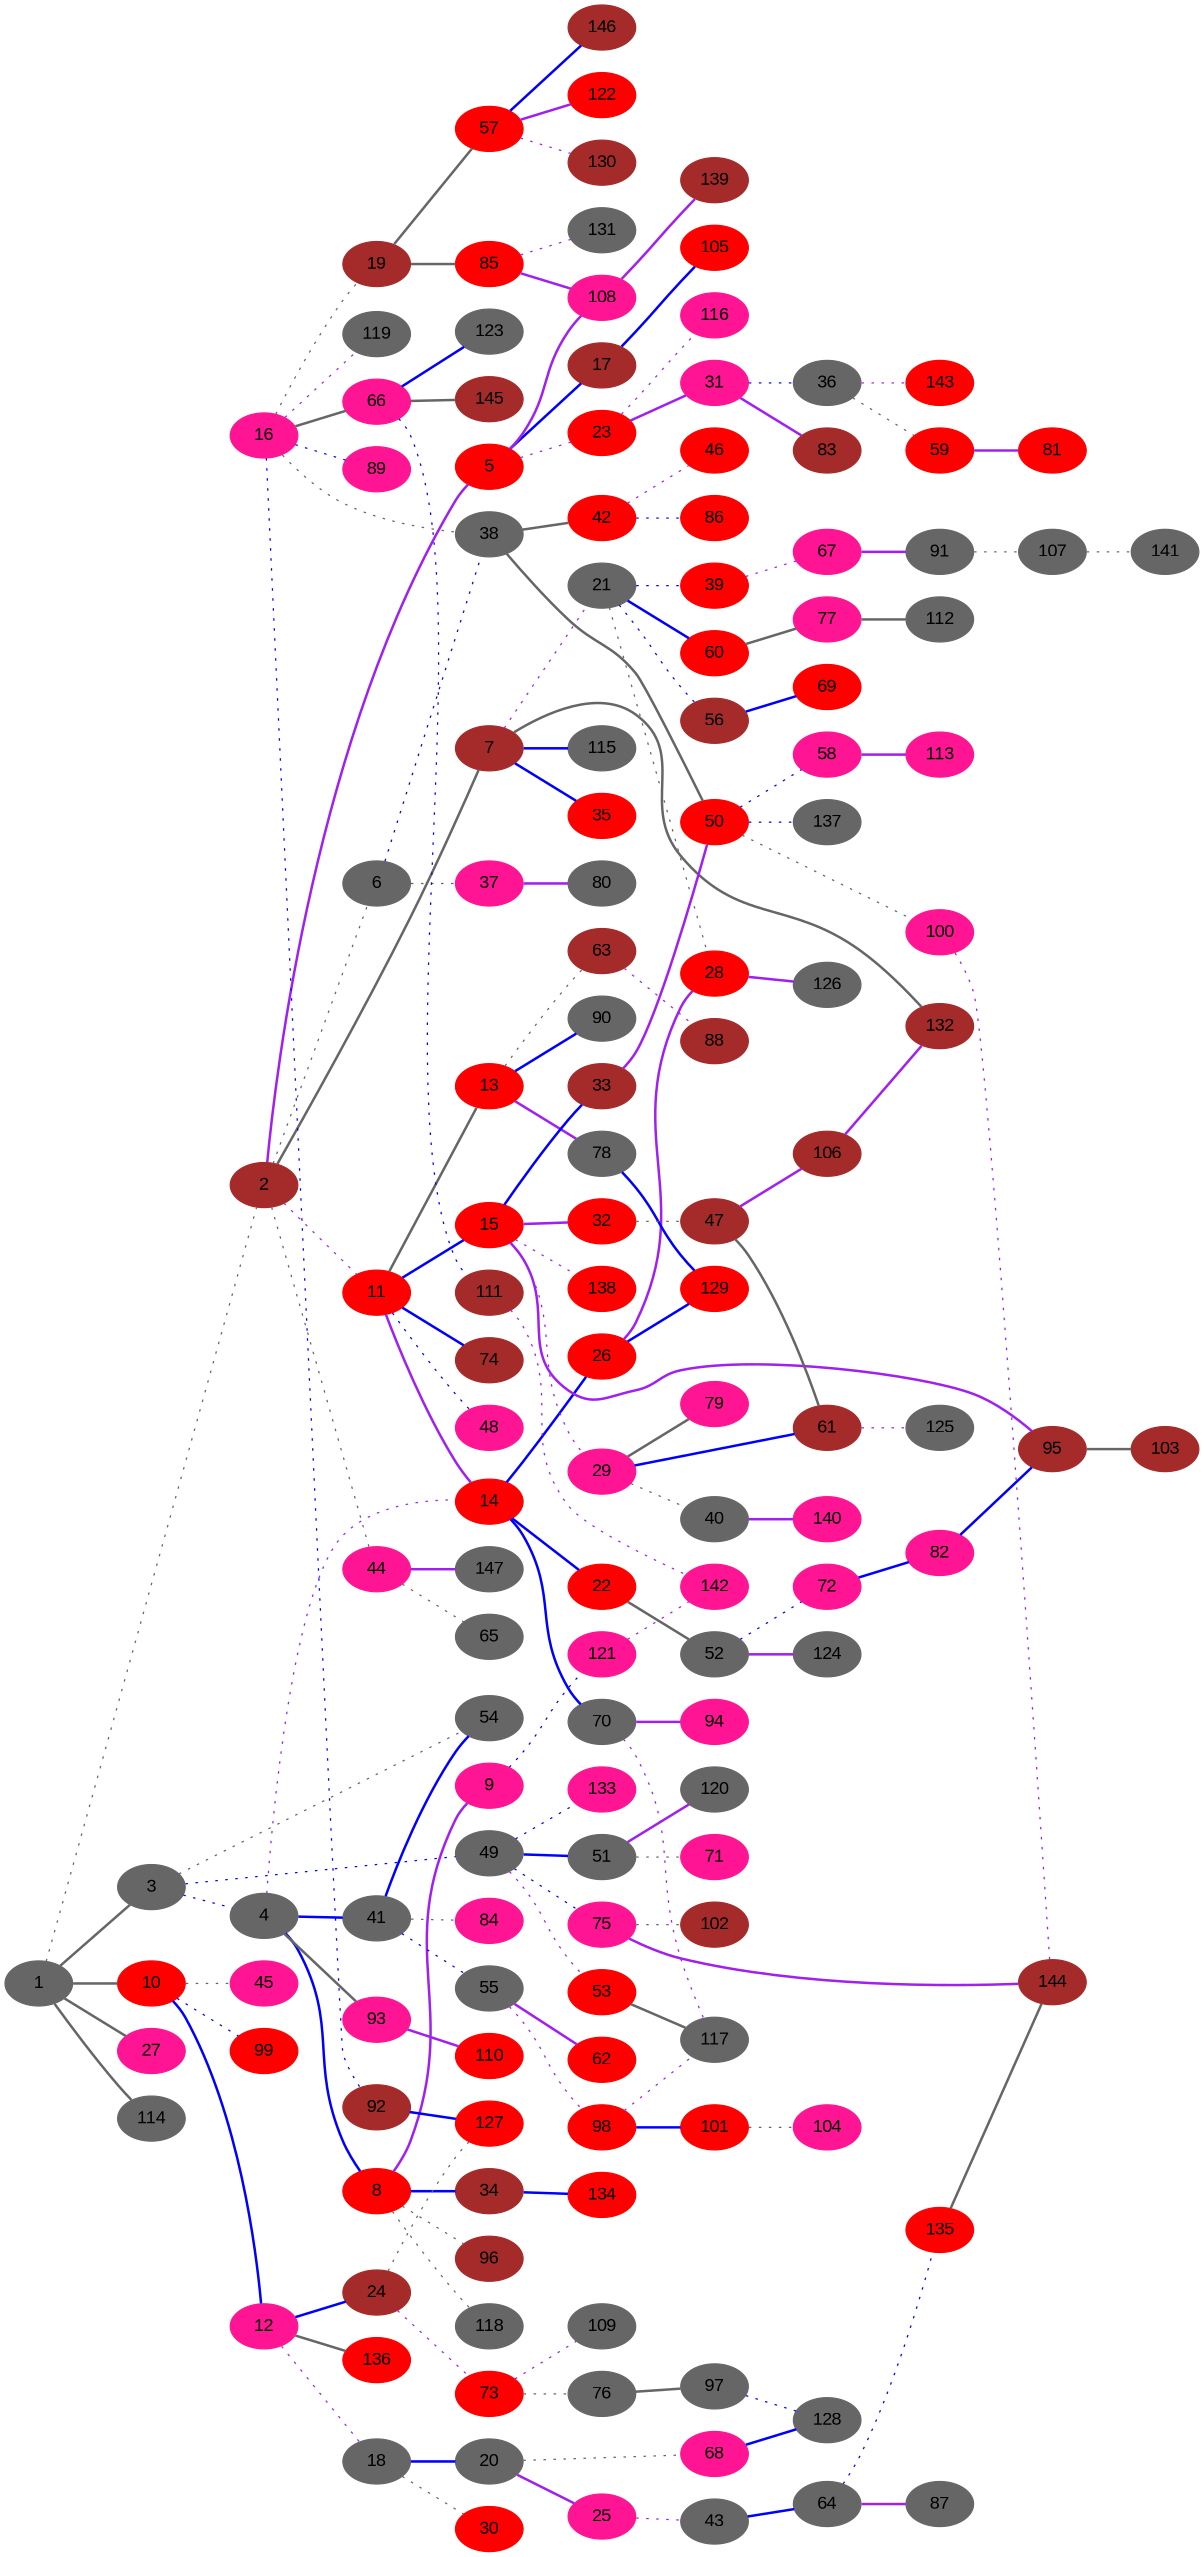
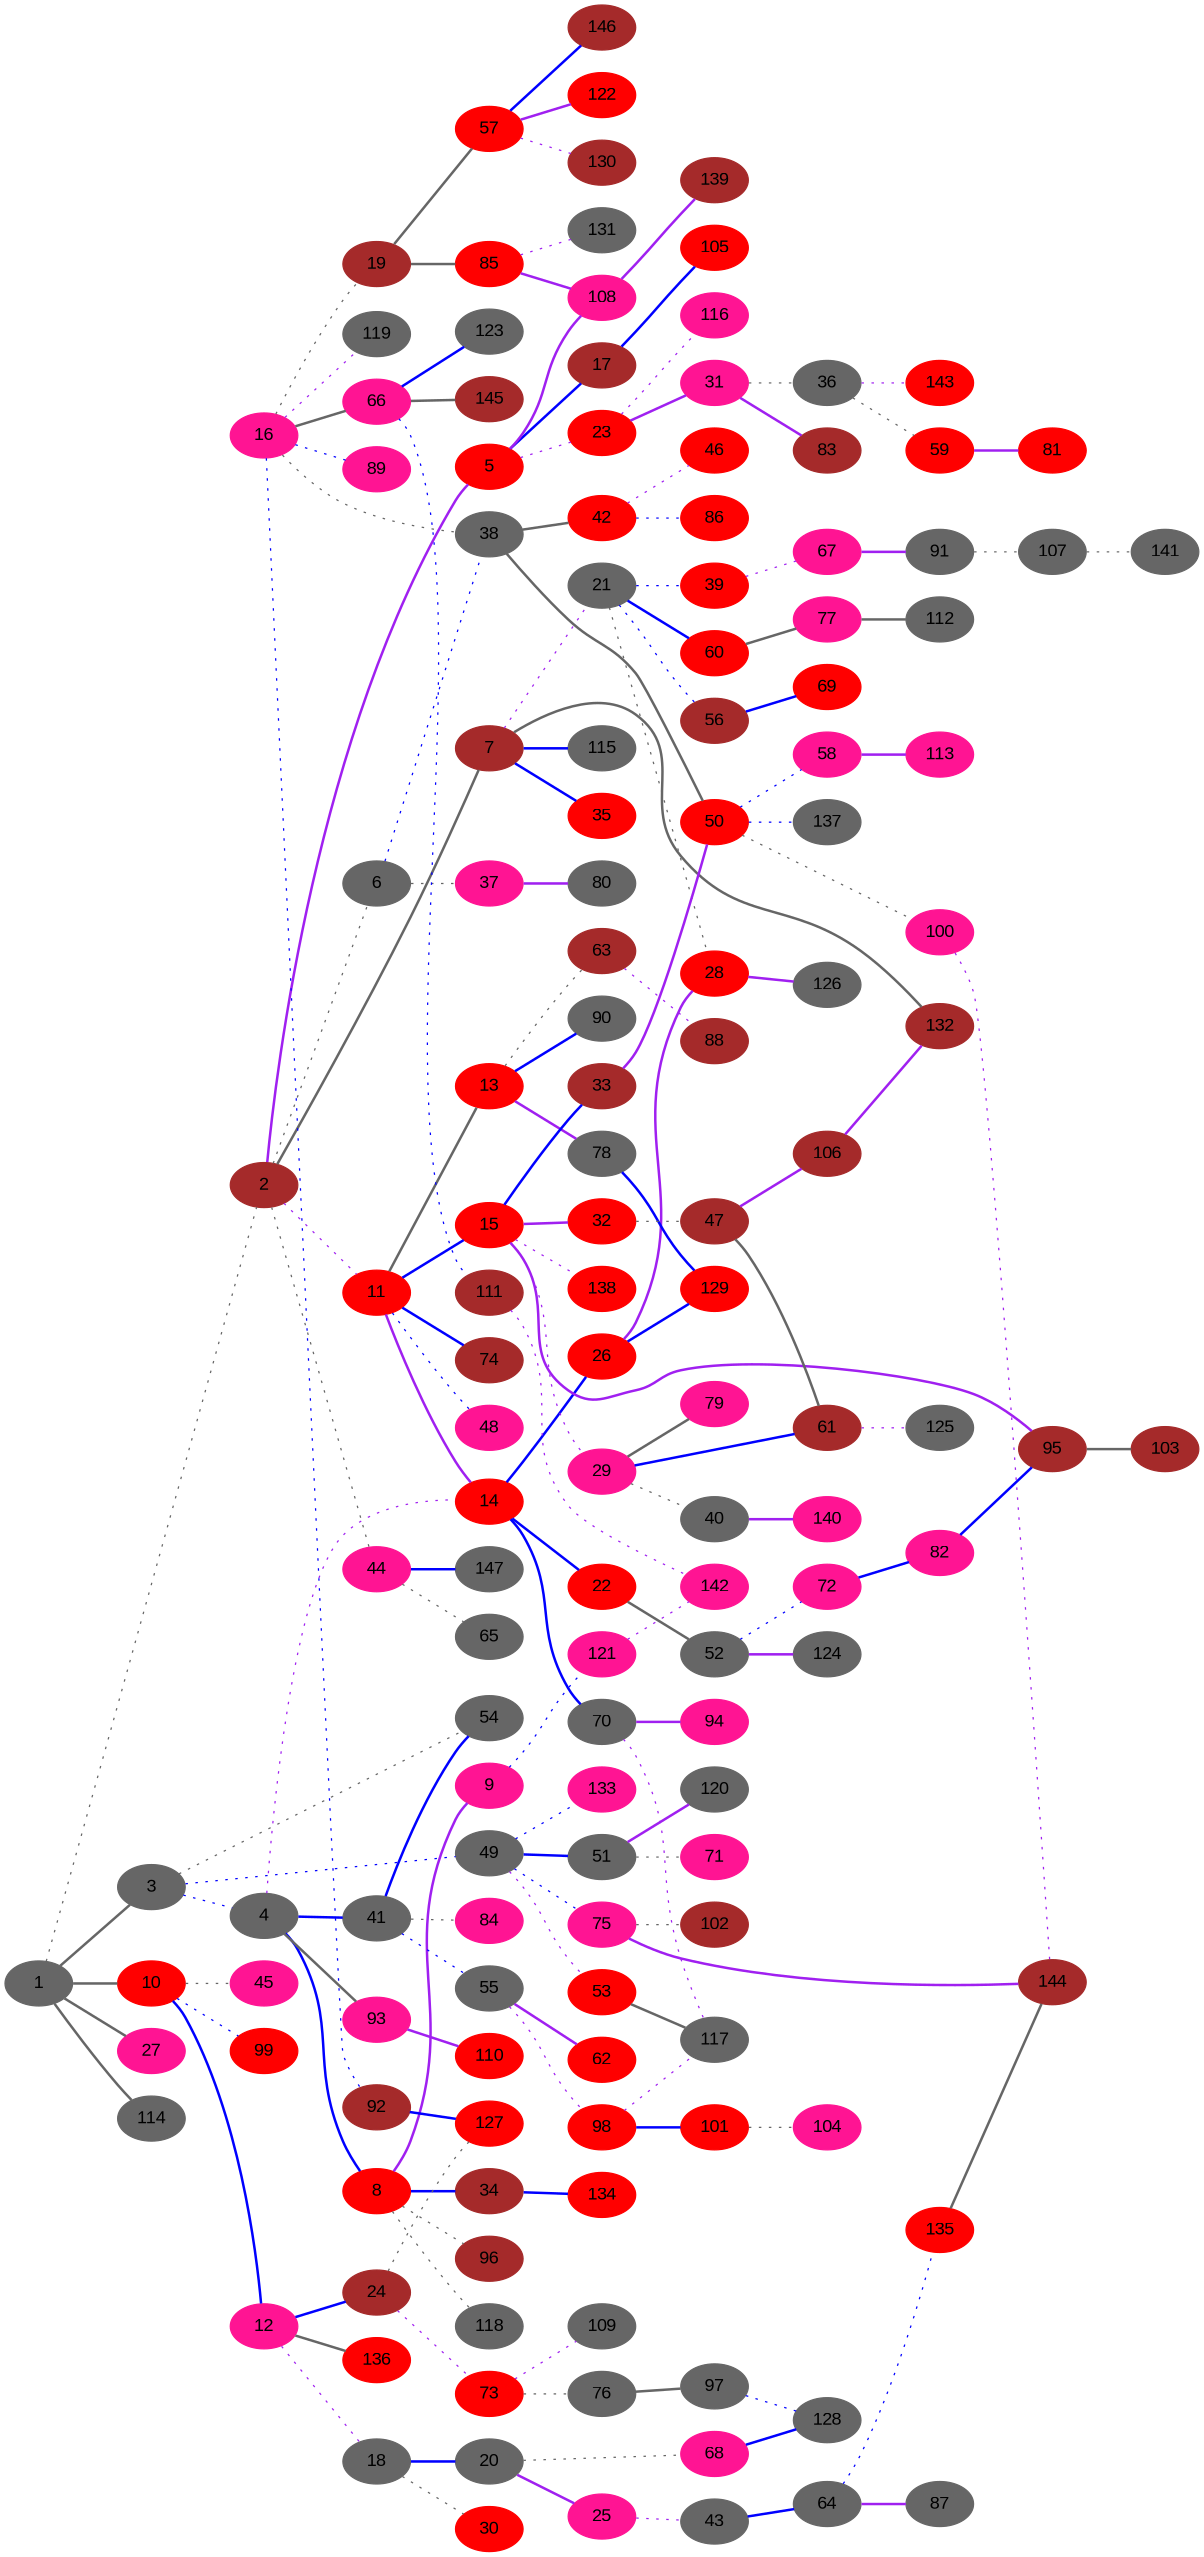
edge "31" -- "36": color blue -> gray40
edge "44" -- "147": color purple -> blue
